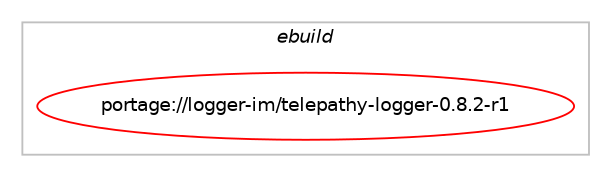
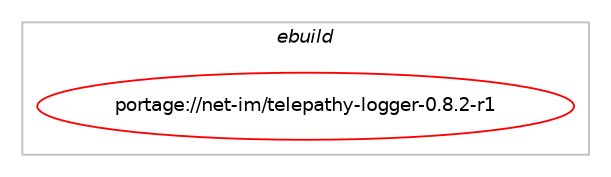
node "portage://logger-im/telepathy-logger-0.8.2-r1": label "portage://logger-im/telepathy-logger-0.8.2-r1" -> "portage://net-im/telepathy-logger-0.8.2-r1"
